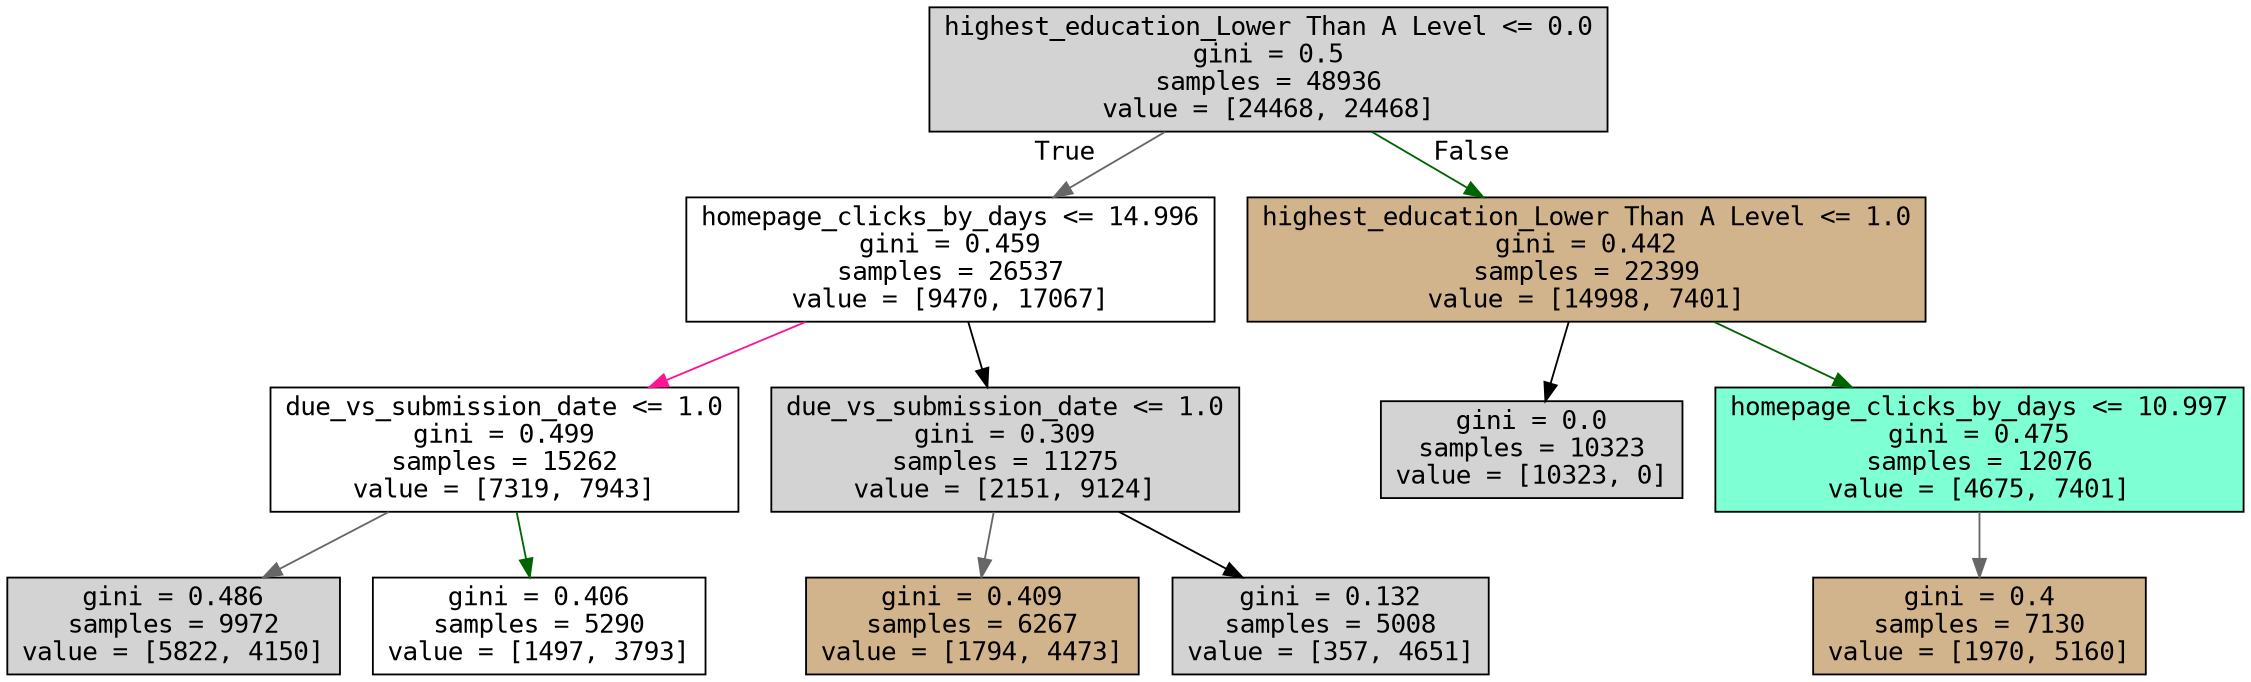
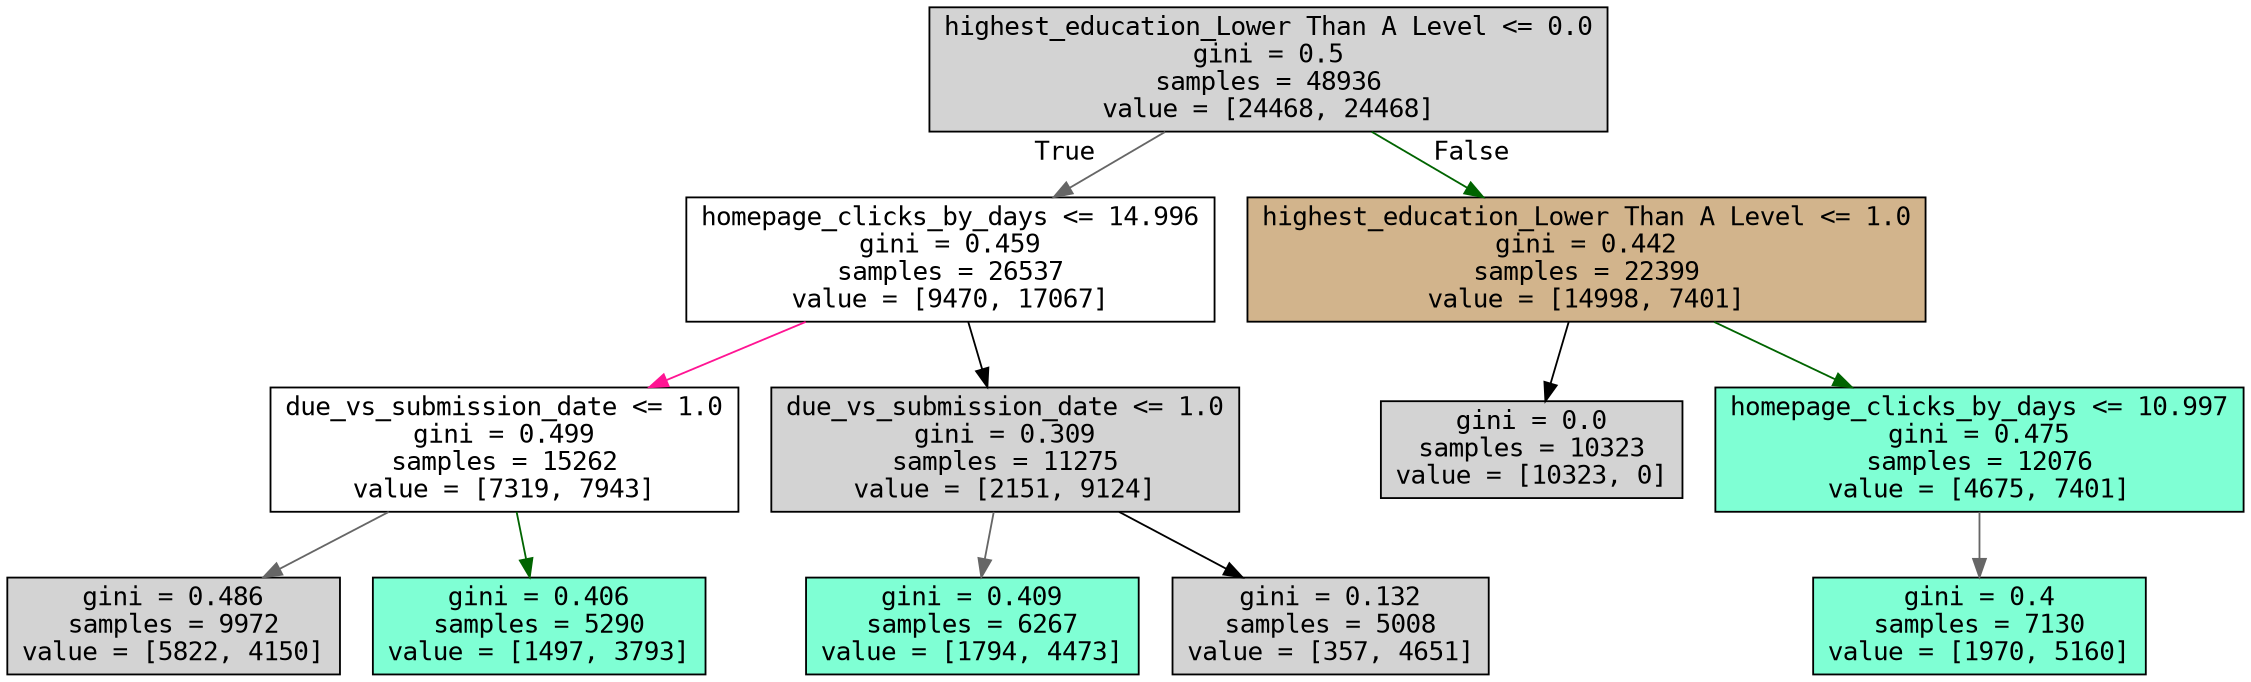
node "gini = 0.406 samples = 5290 value = [1497, 3793]": fillcolor white -> aquamarine
node "gini = 0.409 samples = 6267 value = [1794, 4473]": fillcolor tan -> aquamarine
node "gini = 0.4 samples = 7130 value = [1970, 5160]": fillcolor tan -> aquamarine
